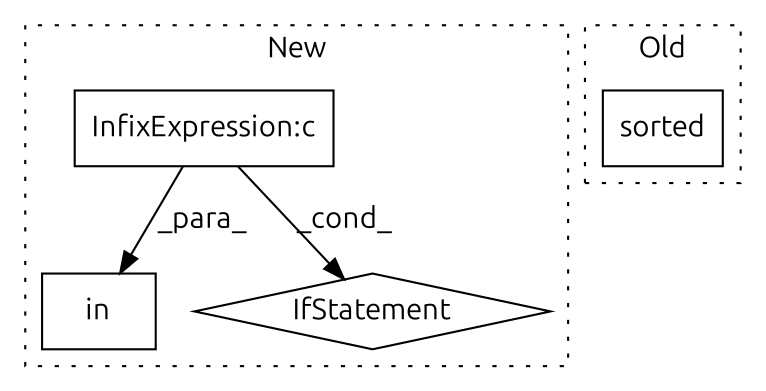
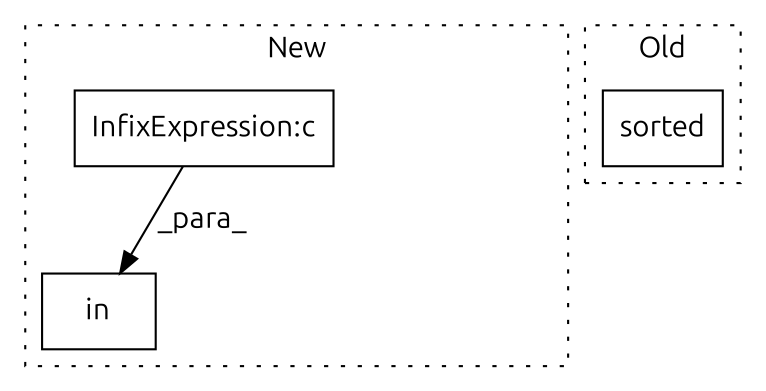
node "IfStatement": removed
